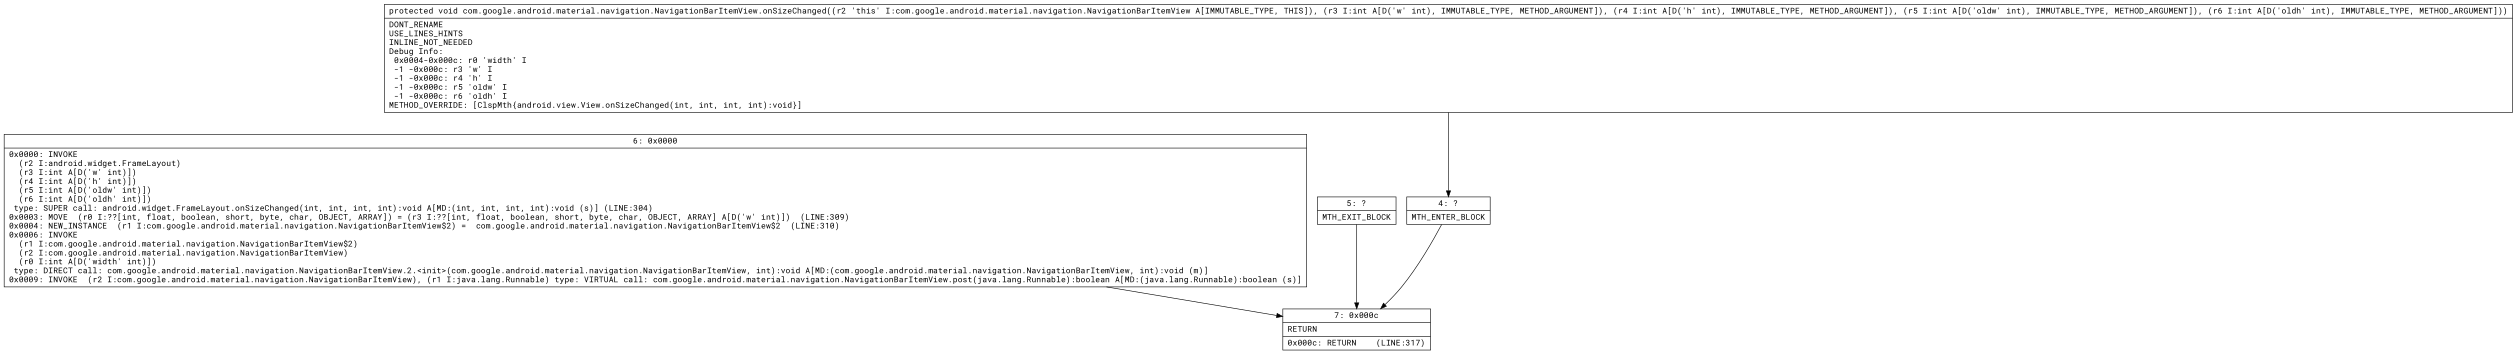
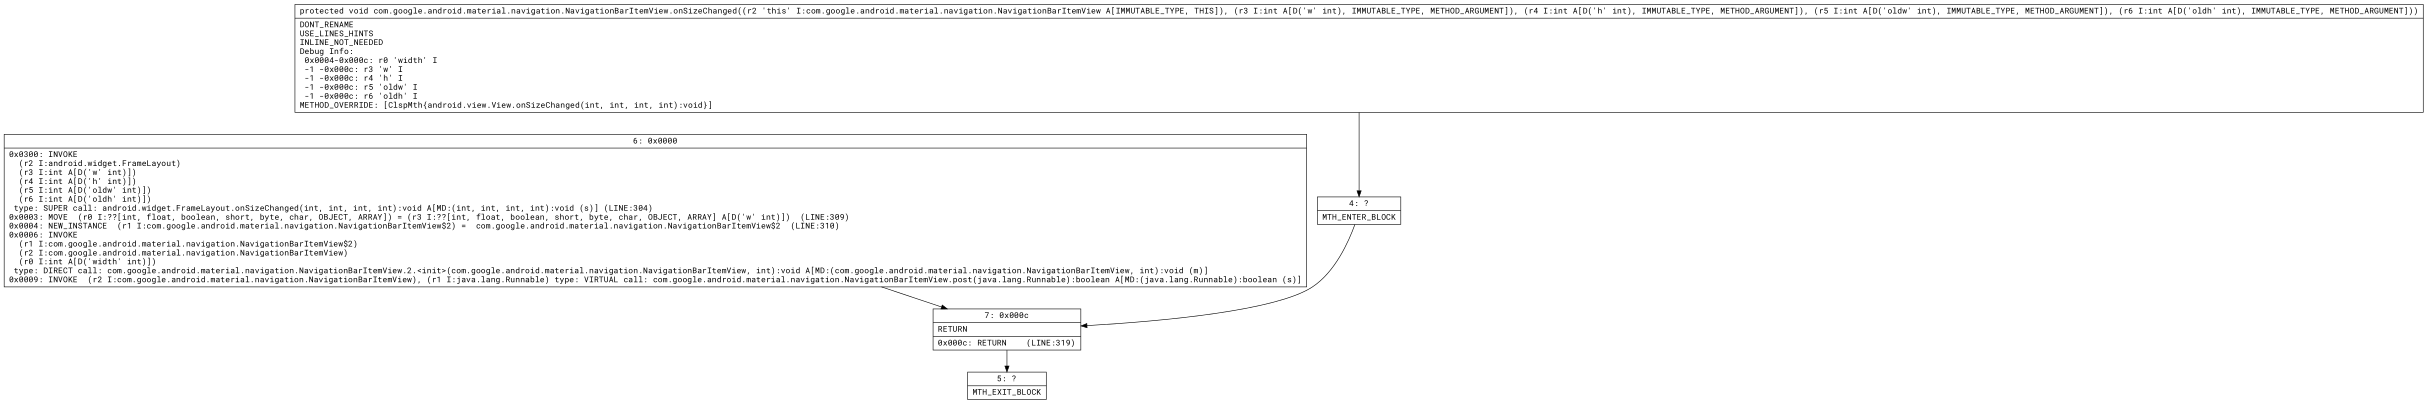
node "6: 0x0000": text "0x0000: INVOKE" -> "0x0300: INVOKE"
edge "5: ?" -> "7: 0x000c": reversed
node "7: 0x000c": text "0x000c: RETURN    (LINE:317)" -> "0x000c: RETURN    (LINE:319)"
